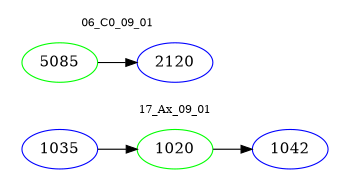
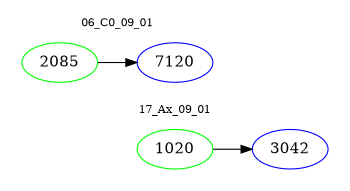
node "5085": label "5085" -> "2085"
node "2120": label "2120" -> "7120"
node "1035": removed
node "1042": label "1042" -> "3042"
